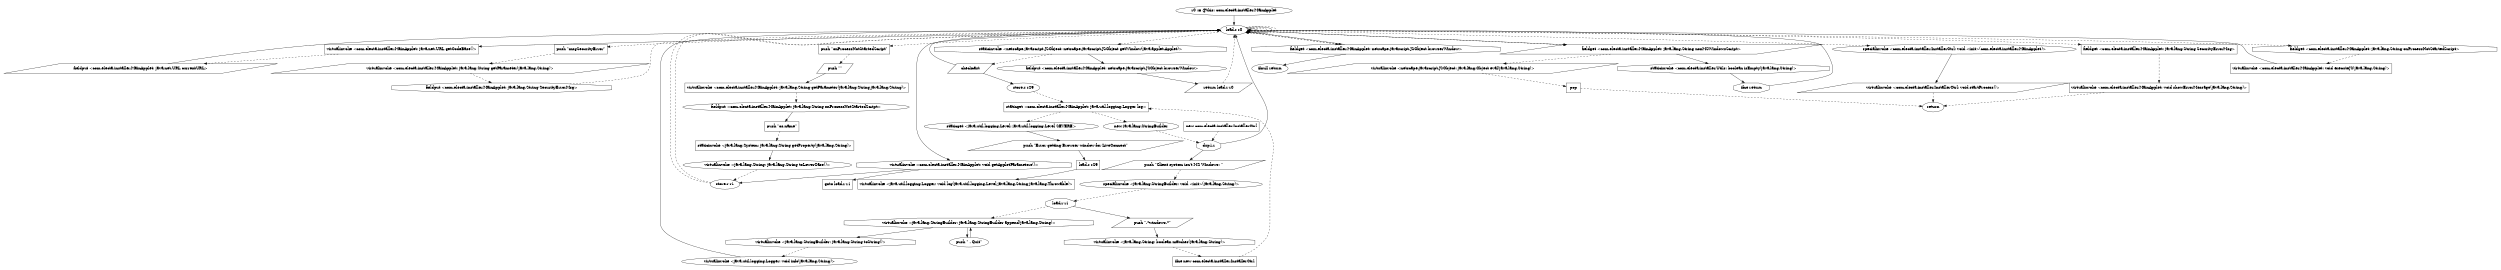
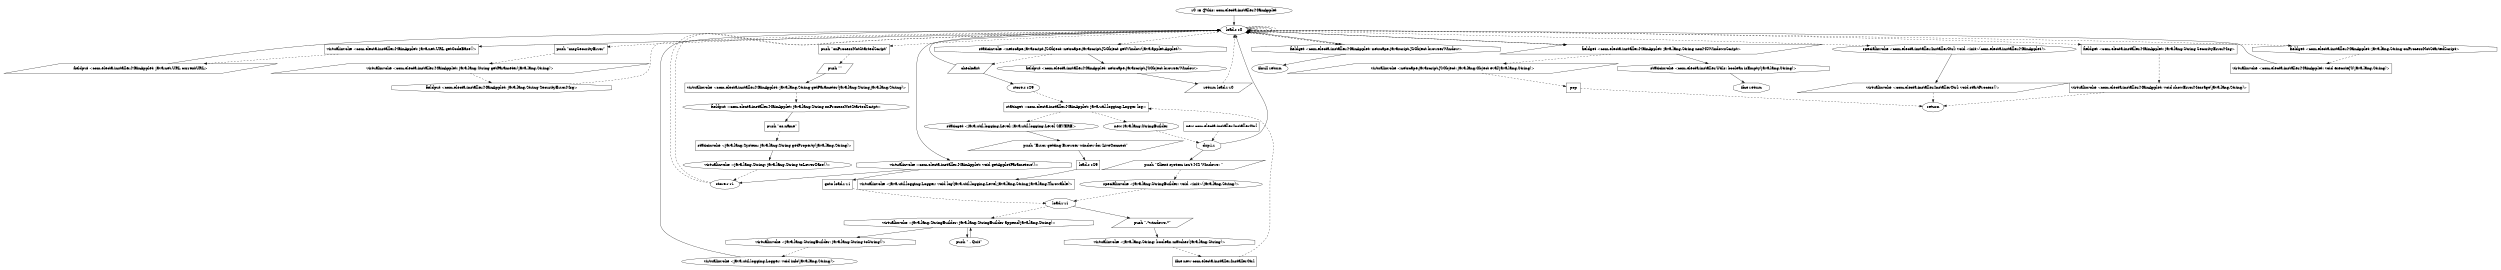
edge "ifne return" -> "load.r r0": removed
edge "goto load.r r1" -> "load.r r1": added
